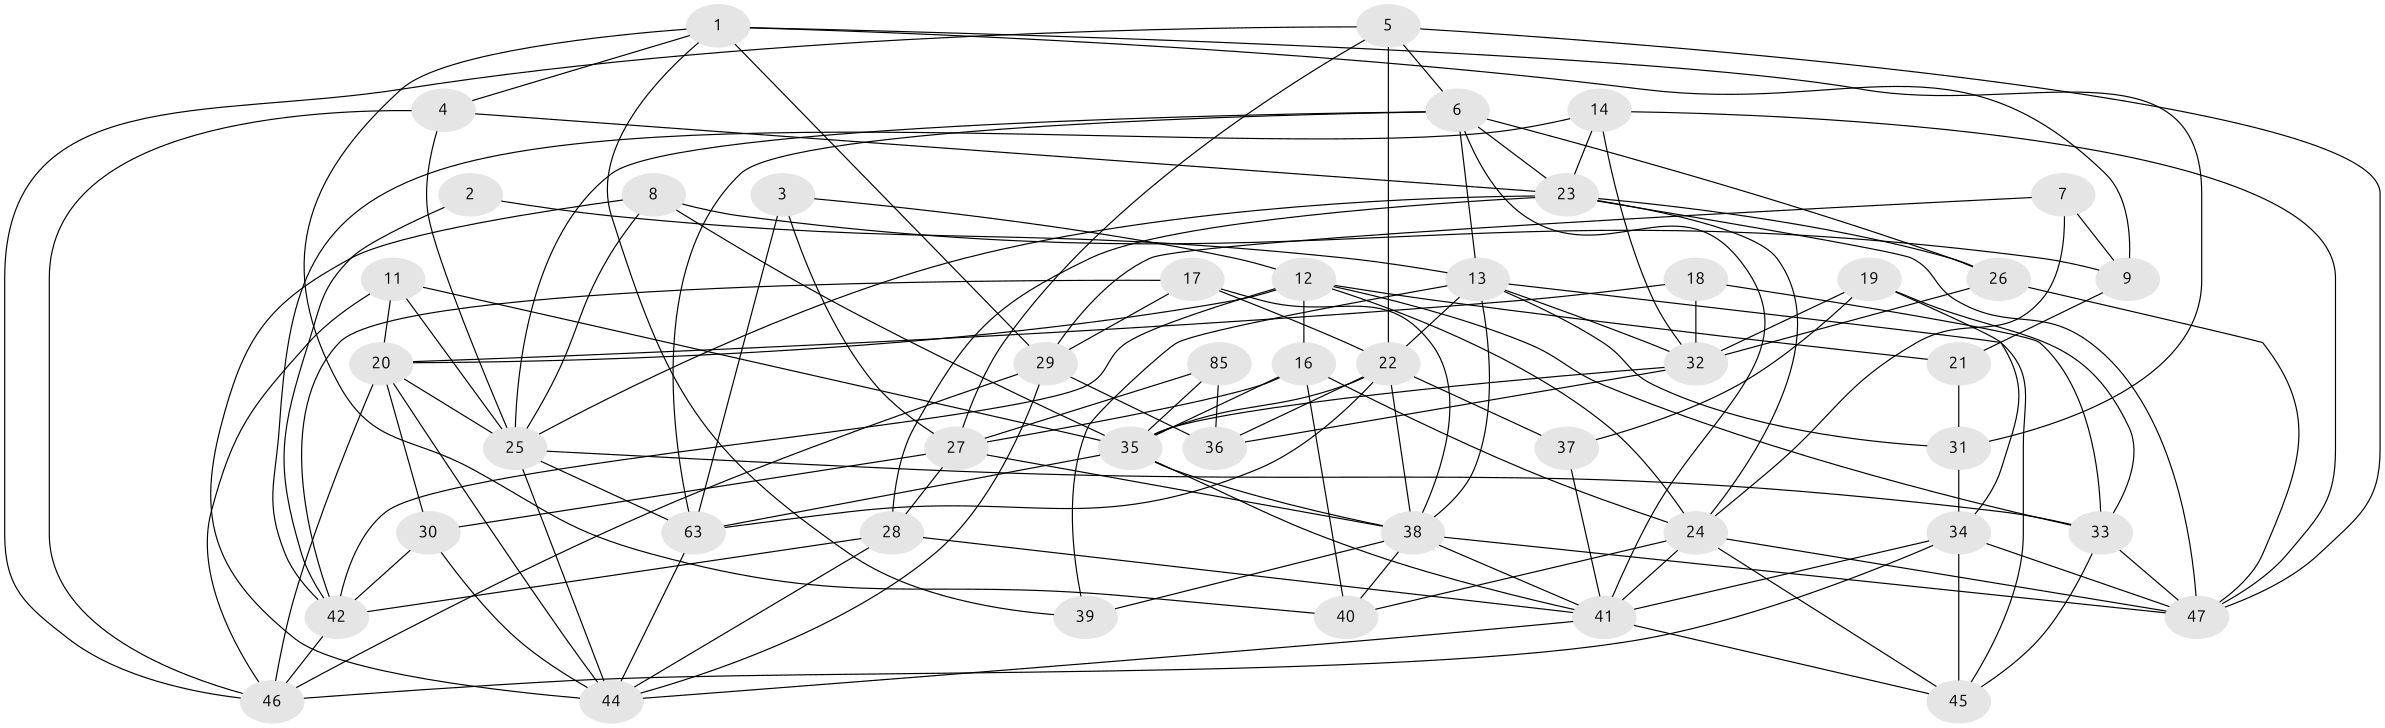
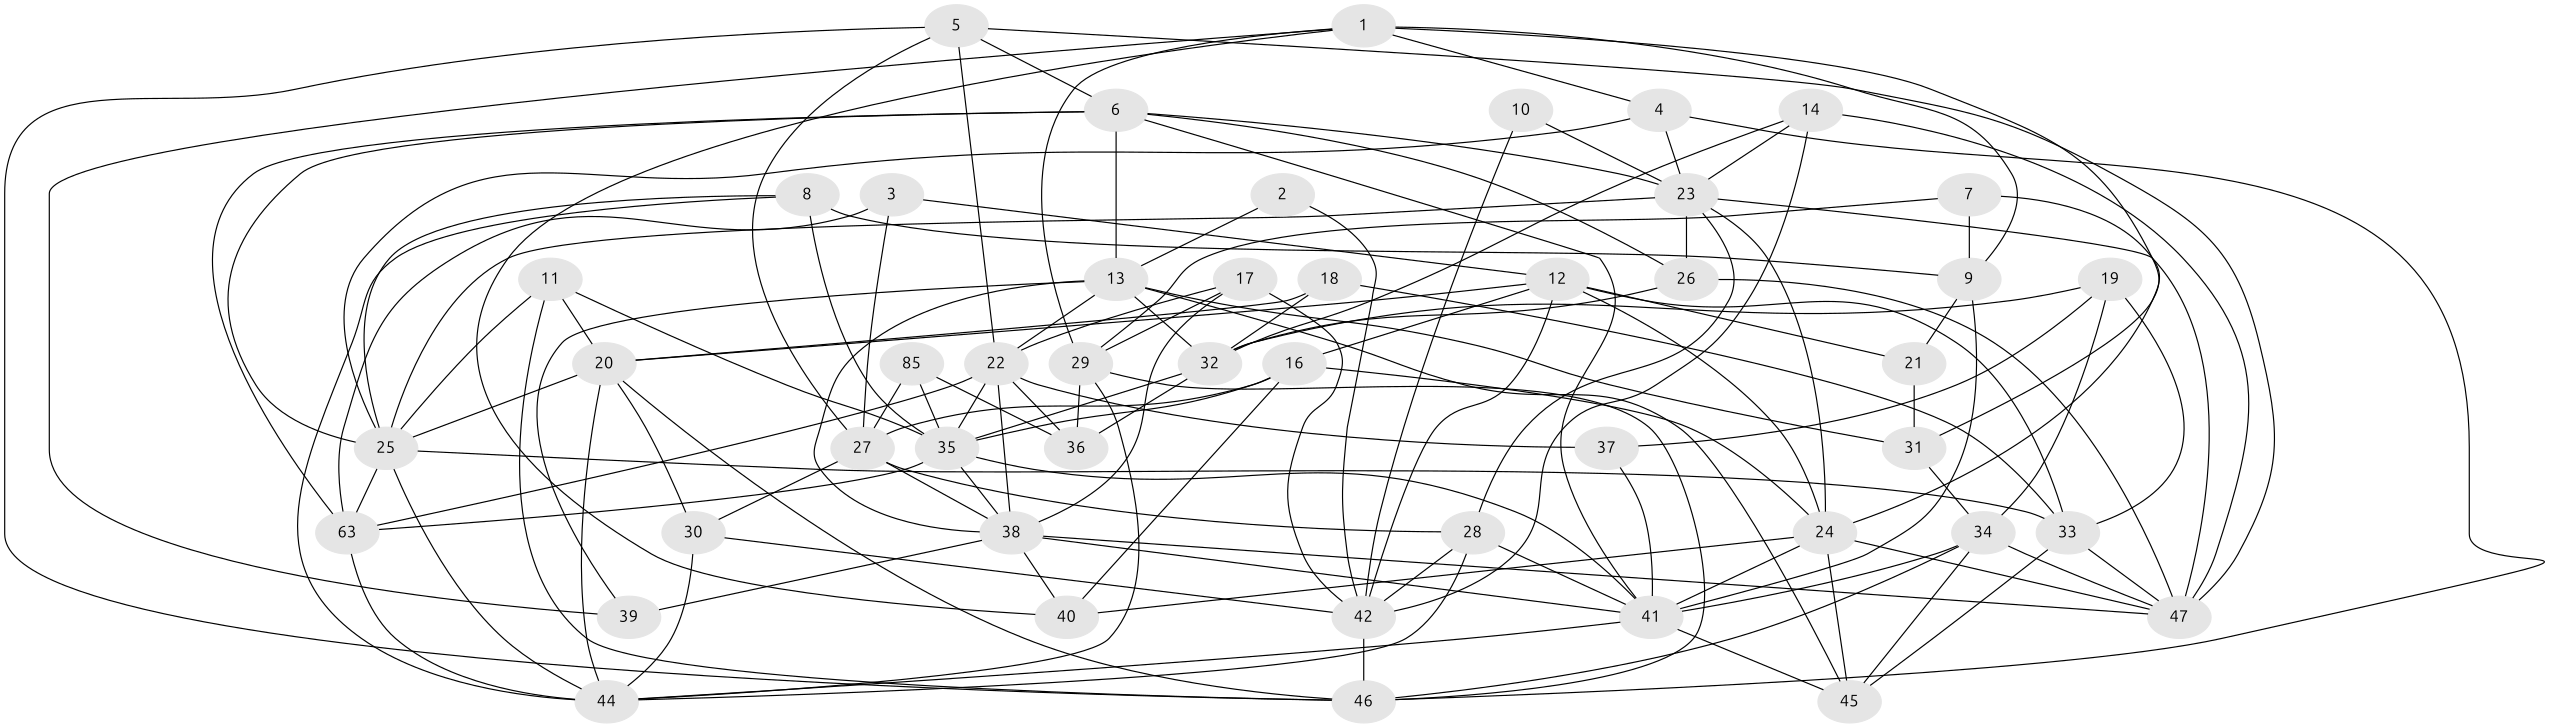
node "10": added
edge "9" -- "41": added
